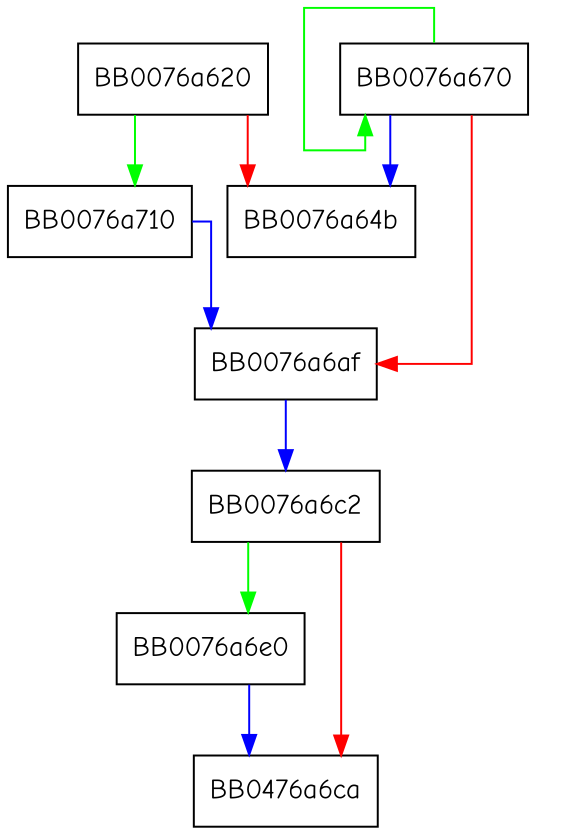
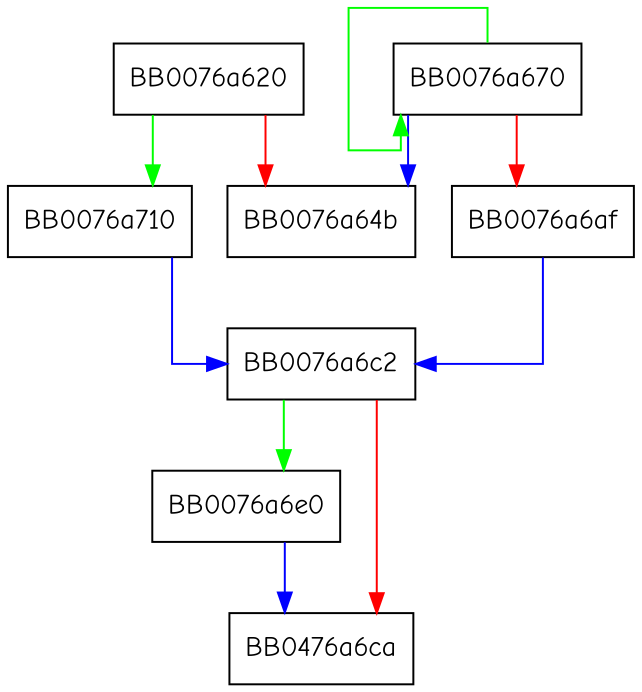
edge "BB0076a710" -> "BB0076a6af": now "BB0076a710" -> "BB0076a6c2"
